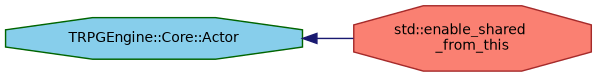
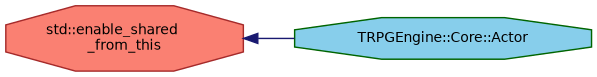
edge "std::enable_shared _from_this" -> "TRPGEngine::Core::Actor": reversed
